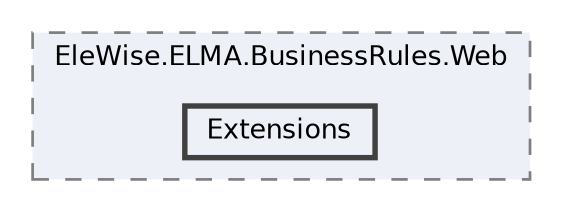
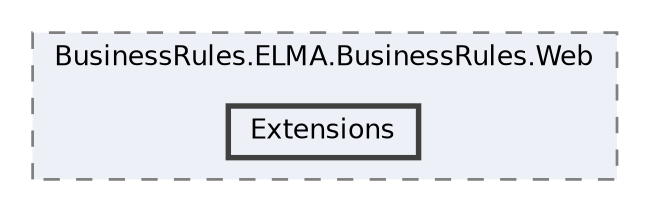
cluster "EleWise.ELMA.BusinessRules.Web": label "EleWise.ELMA.BusinessRules.Web" -> "BusinessRules.ELMA.BusinessRules.Web"
